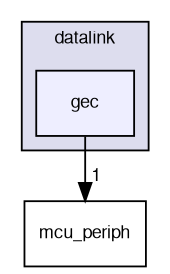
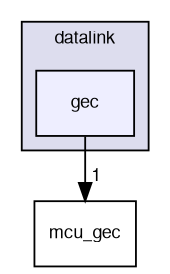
node "mcu_periph": label "mcu_periph" -> "mcu_gec"
